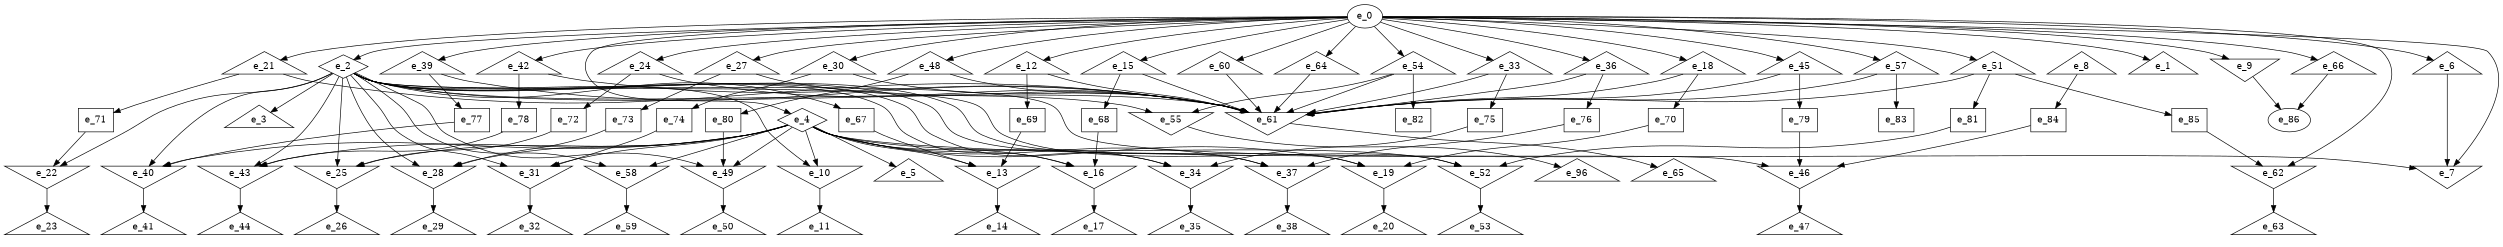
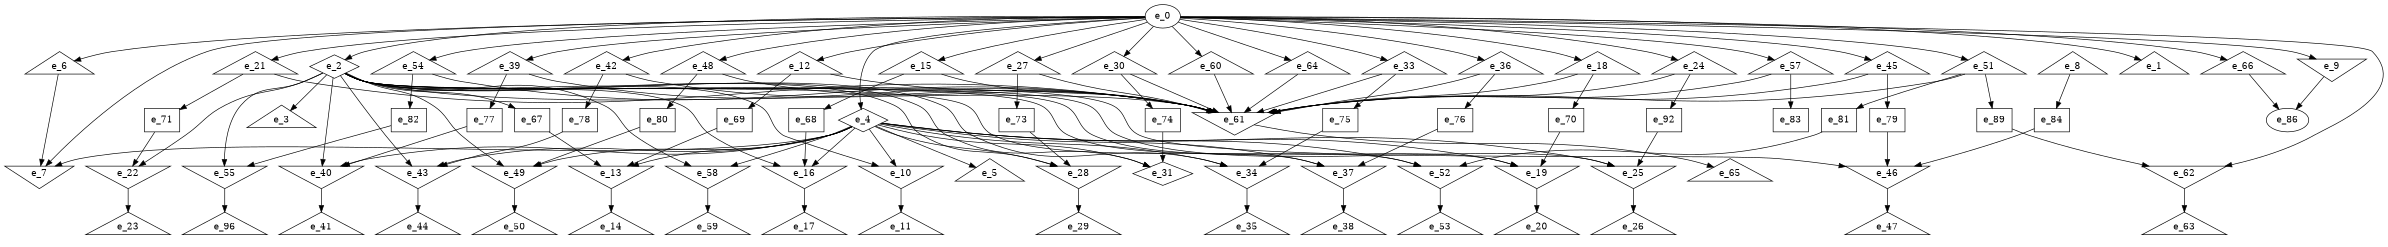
edge "e_54" -> "e_55": now "e_82" -> "e_55"
node "e_72": label "e_72" -> "e_92"
node "e_85": label "e_85" -> "e_89"
node "e_31": shape invtriangle -> diamond
node "e_32": removed
